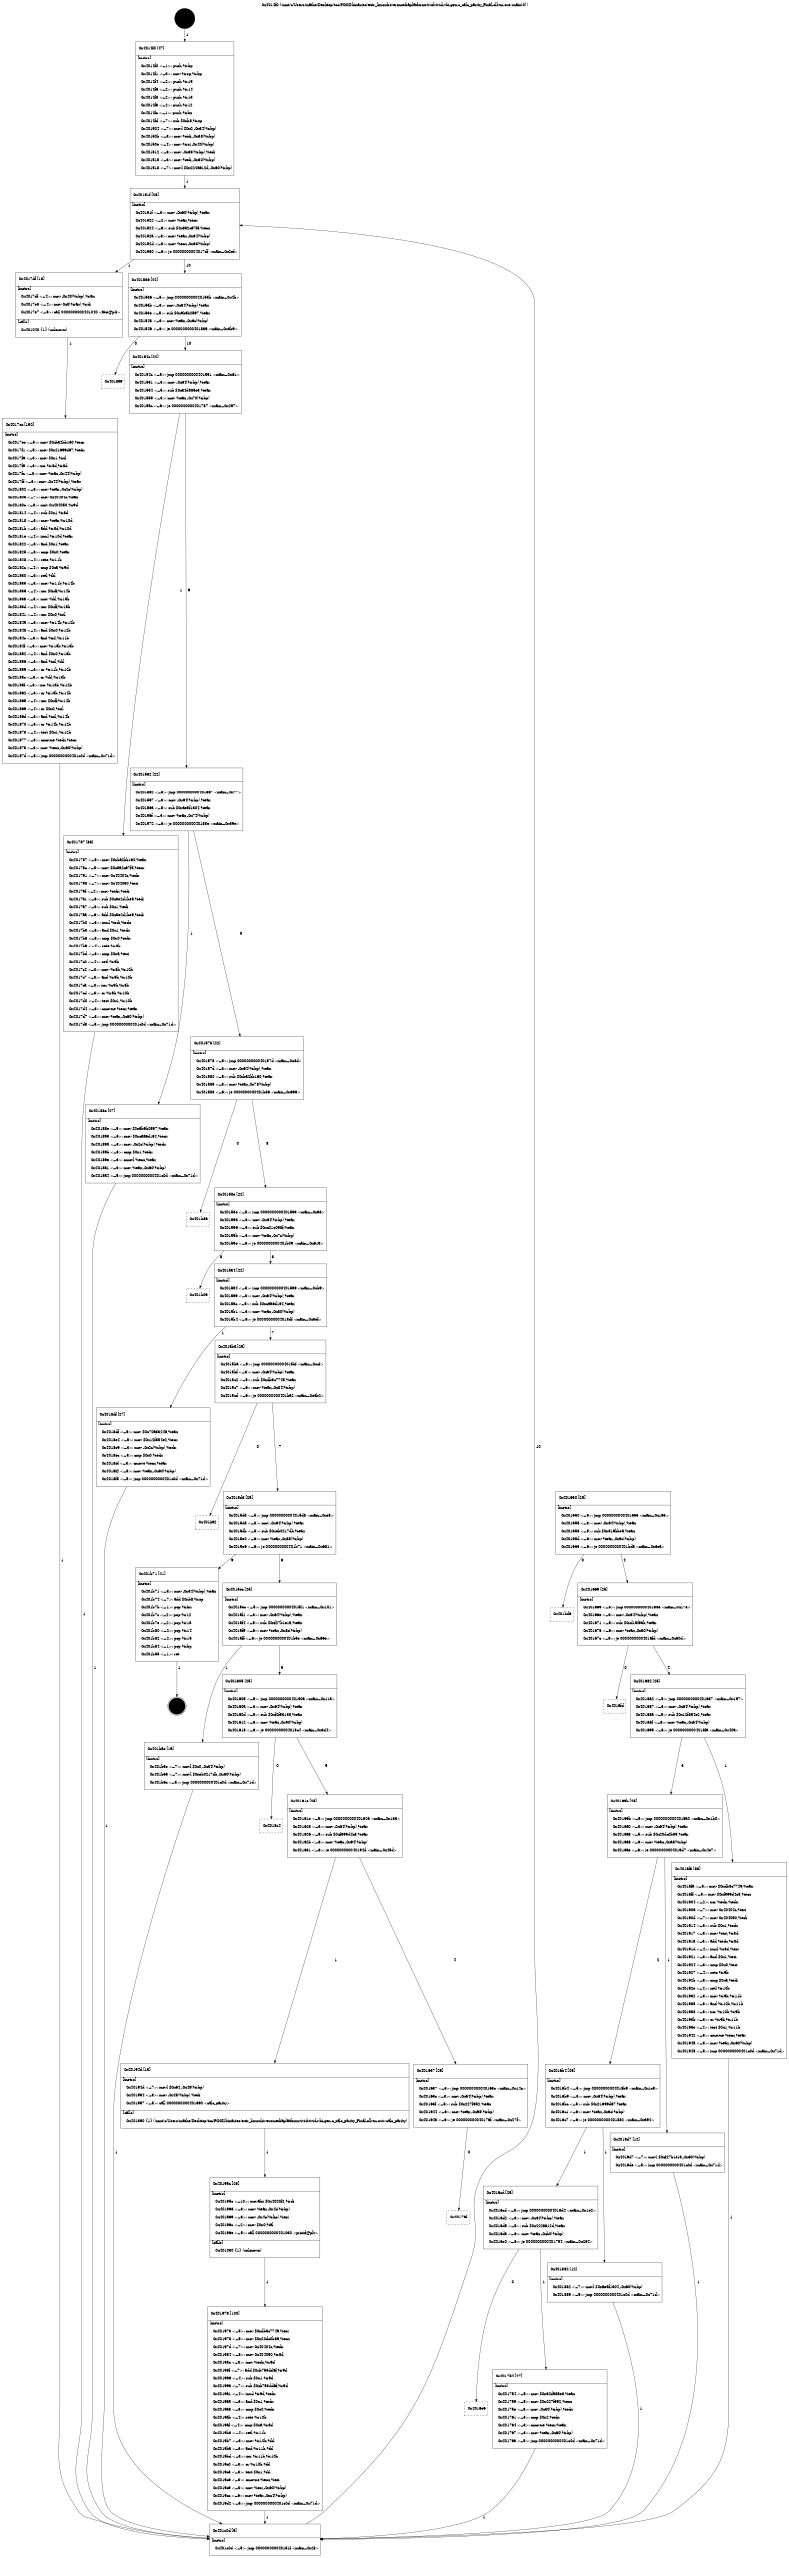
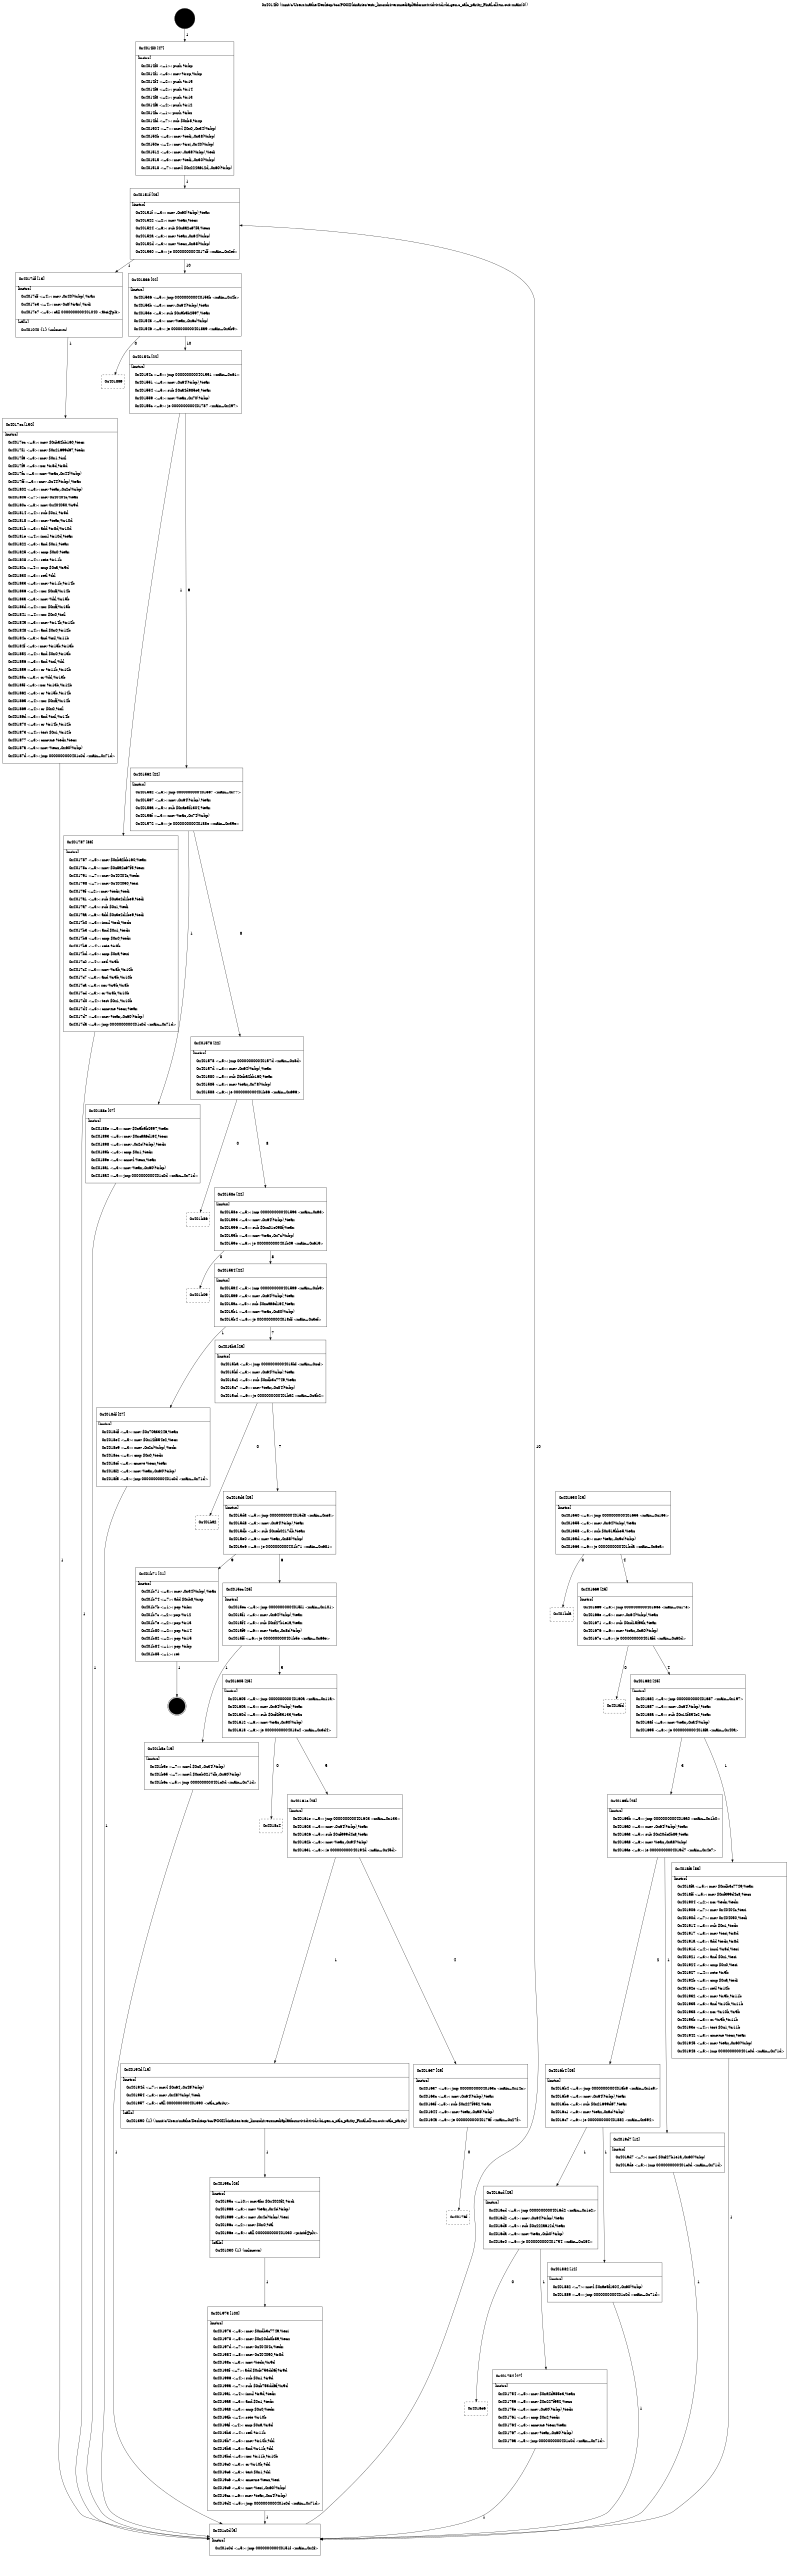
edge "0x40158e [22]" -> "0x401b09": label " 8" -> " 0"
